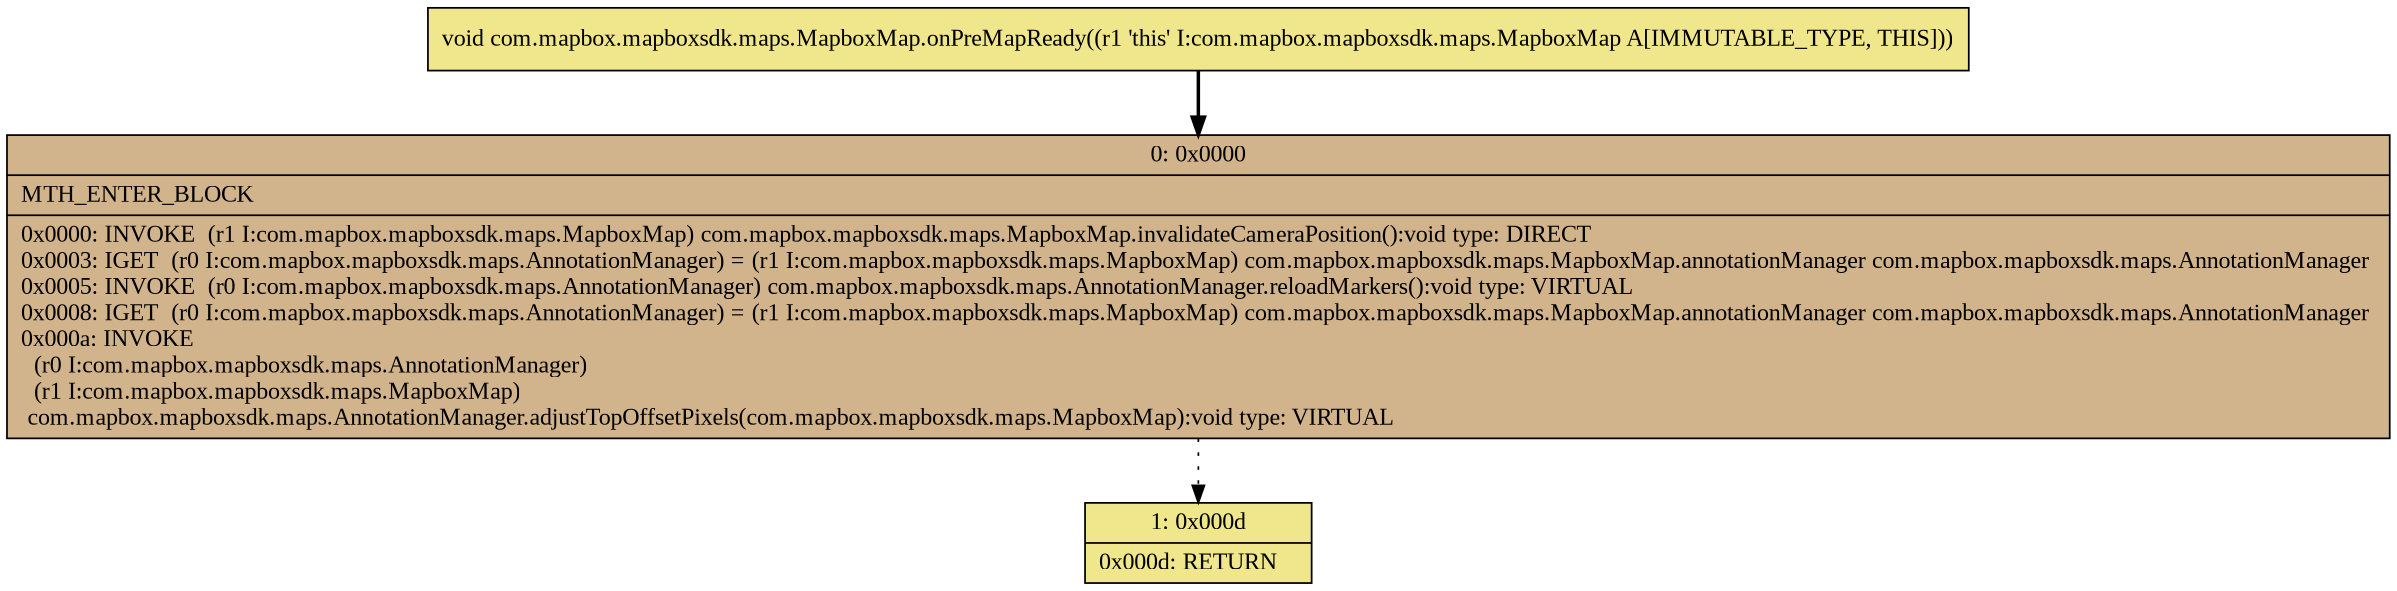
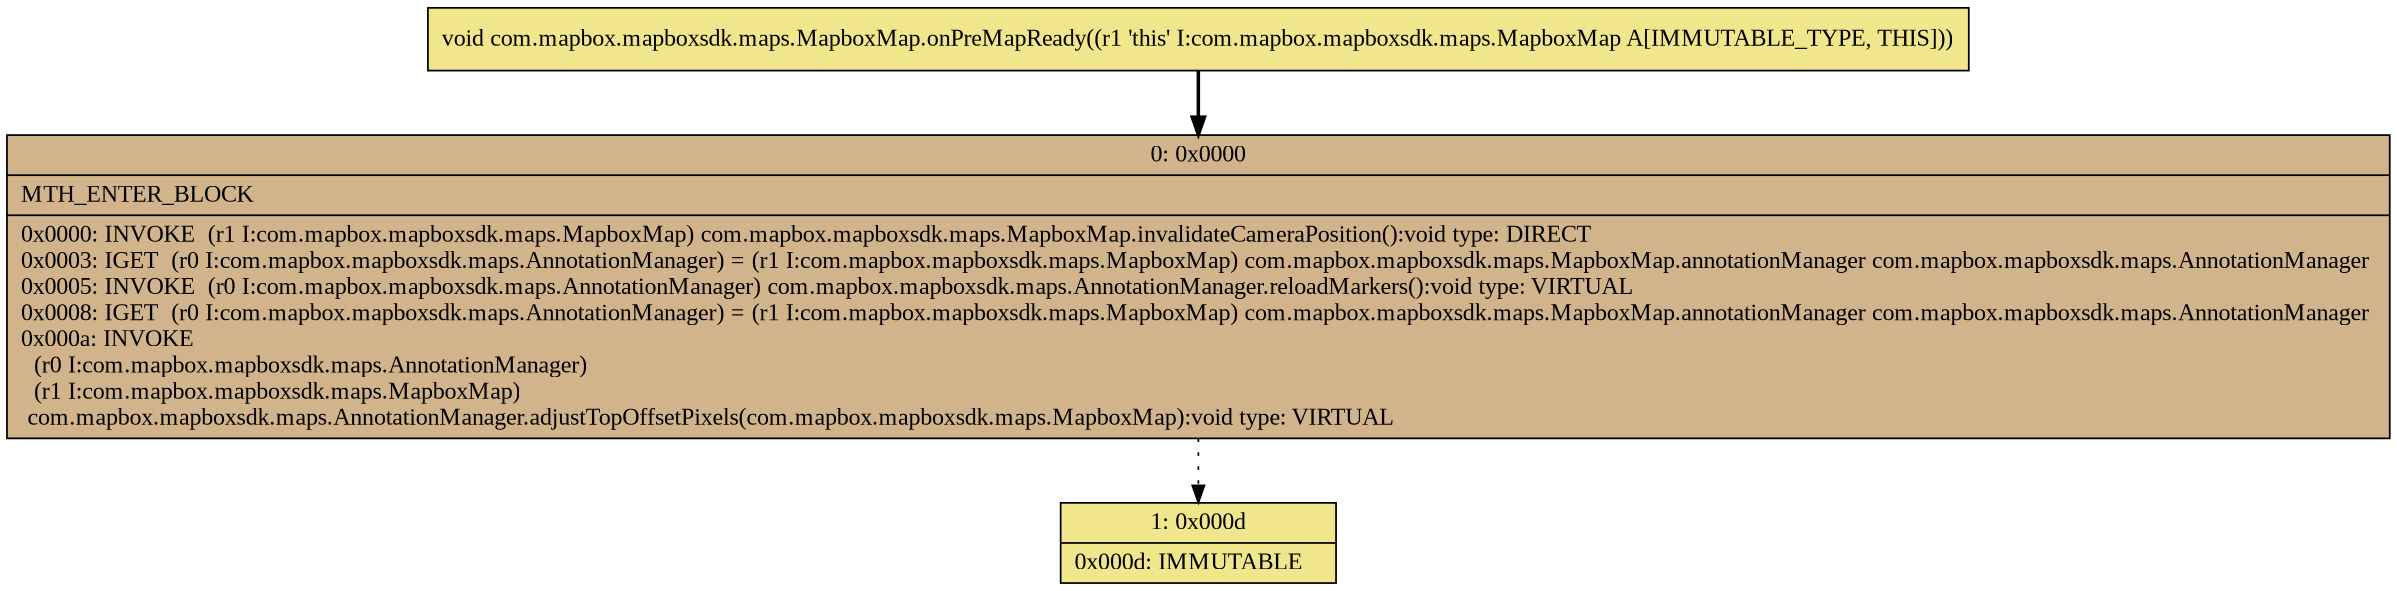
node "1: 0x000d": text "0x000d: RETURN" -> "0x000d: IMMUTABLE"
